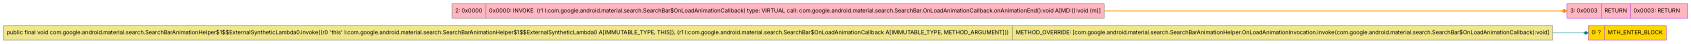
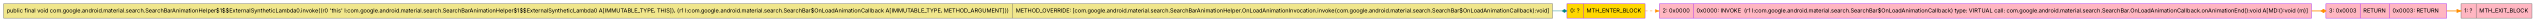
node "2: 0x0000": color gray40 -> purple
edge "0: ?" -> "2: 0x0000": added
node "1: ?": added
